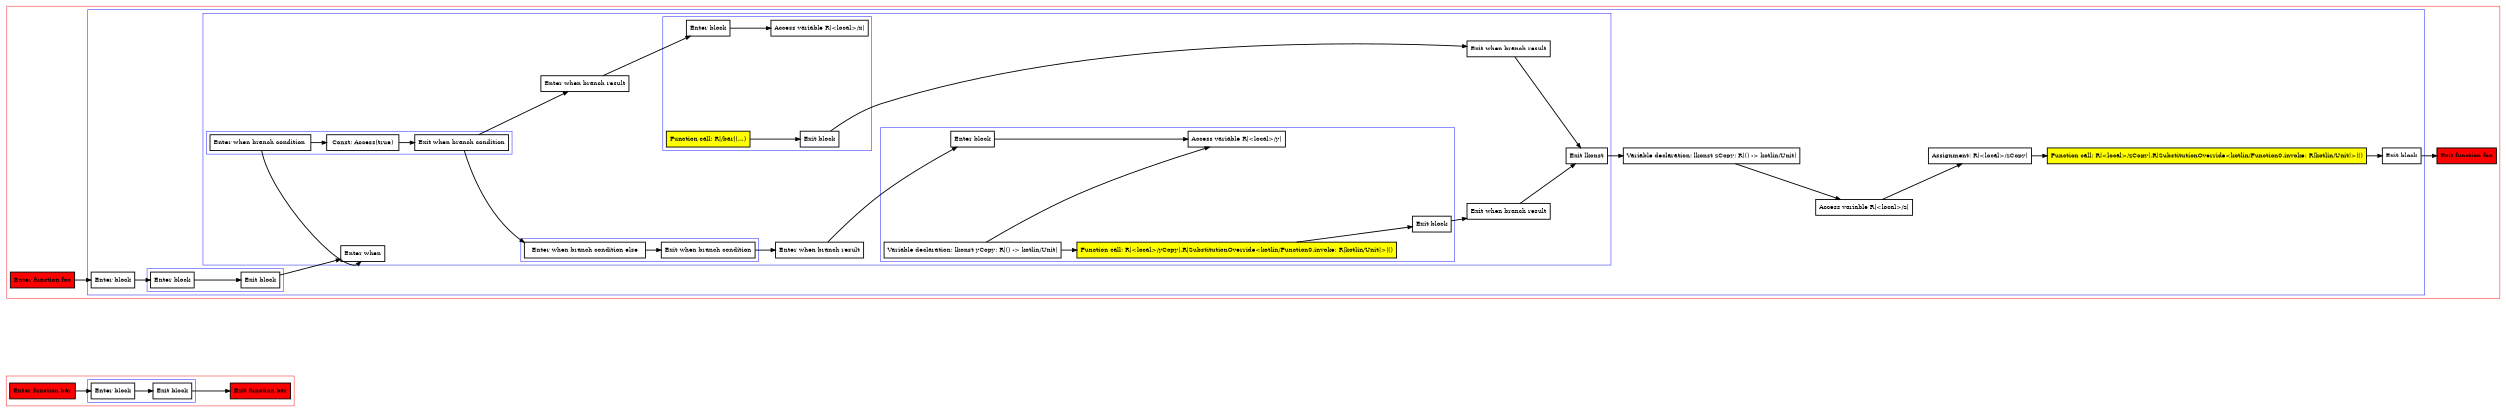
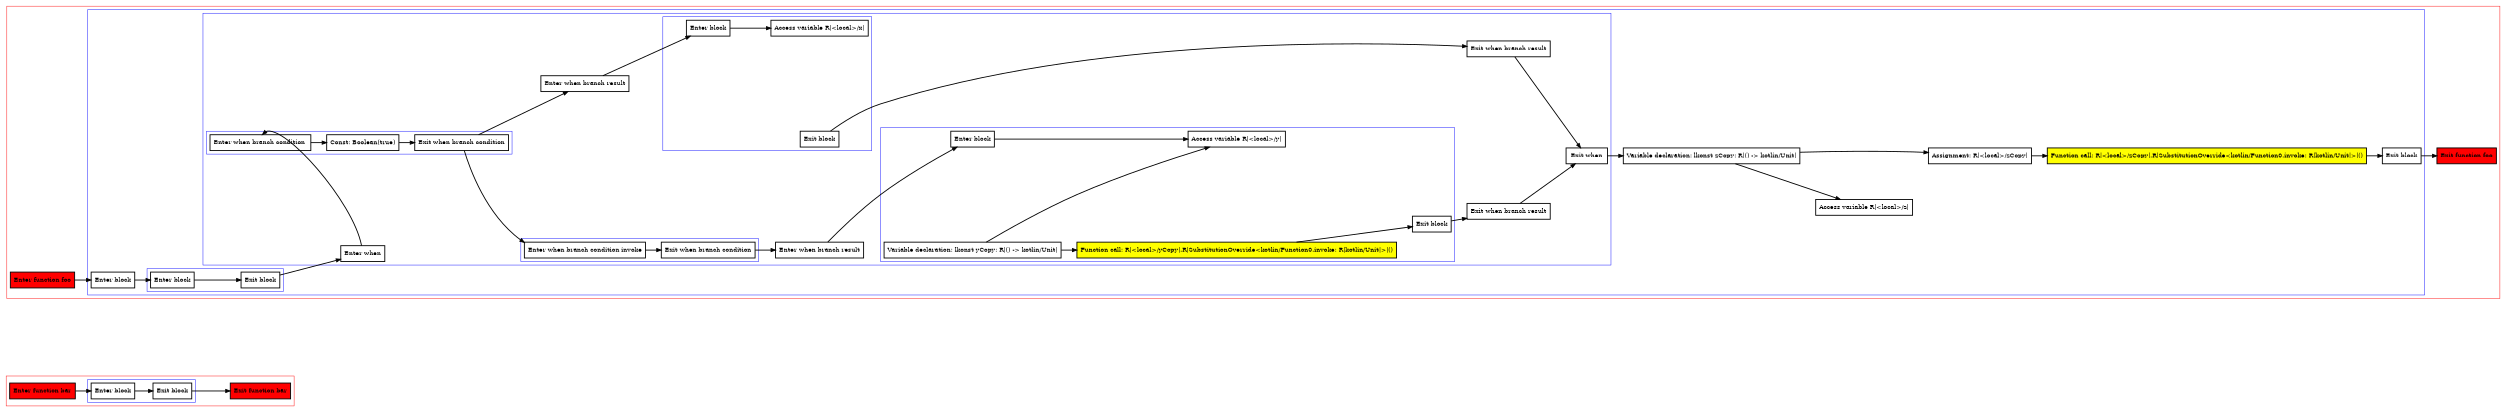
node "Function call: R|/bar|(...)": removed
node "Const: Access(true)": label "Const: Access(true)" -> "Const: Boolean(true)"
node "Exit lkonst": label "Exit lkonst" -> "Exit when"
edge "Access variable R|<local>/z|" -> "Assignment: R|<local>/zCopy|": now "Variable declaration: lkonst zCopy: R|() -> kotlin/Unit|" -> "Assignment: R|<local>/zCopy|"
edge "Enter when branch condition" -> "Enter when": reversed
node "Enter when branch condition else": label "Enter when branch condition else" -> "Enter when branch condition invoke"
